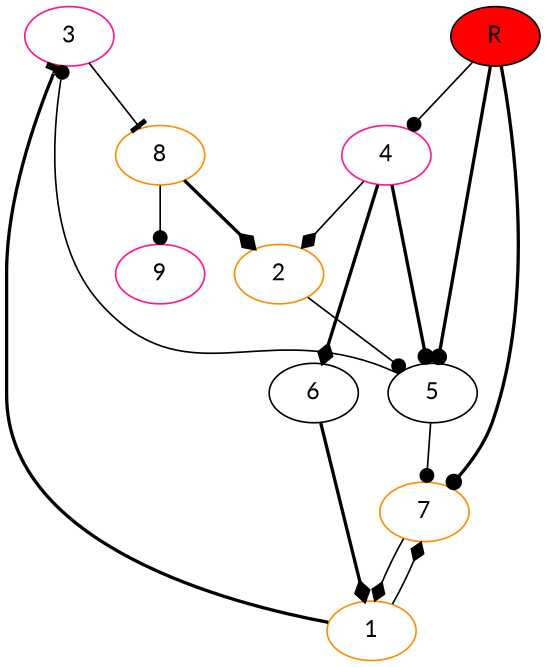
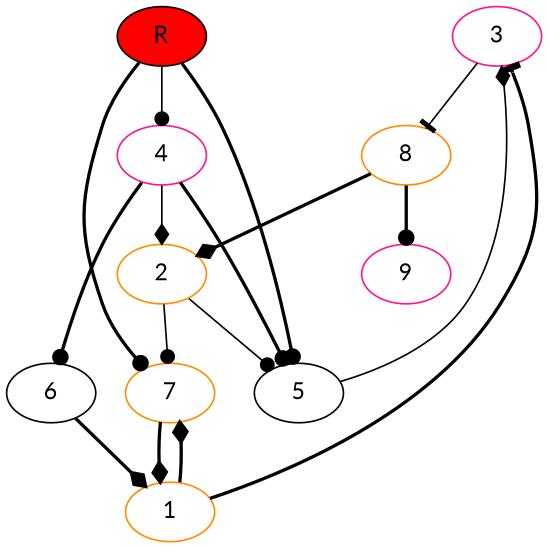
edge "8" -> "9": style solid -> bold
edge "4" -> "6": arrowhead diamond -> dot
edge "5" -> "3": arrowhead dot -> diamond
edge "5" -> "7": now "2" -> "7"
edge "7" -> "1": style solid -> bold
edge "1" -> "7": style solid -> bold
